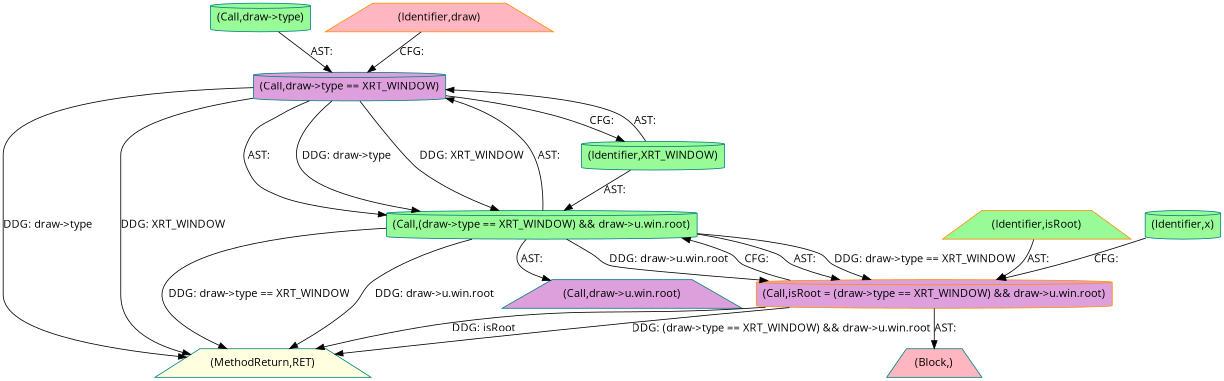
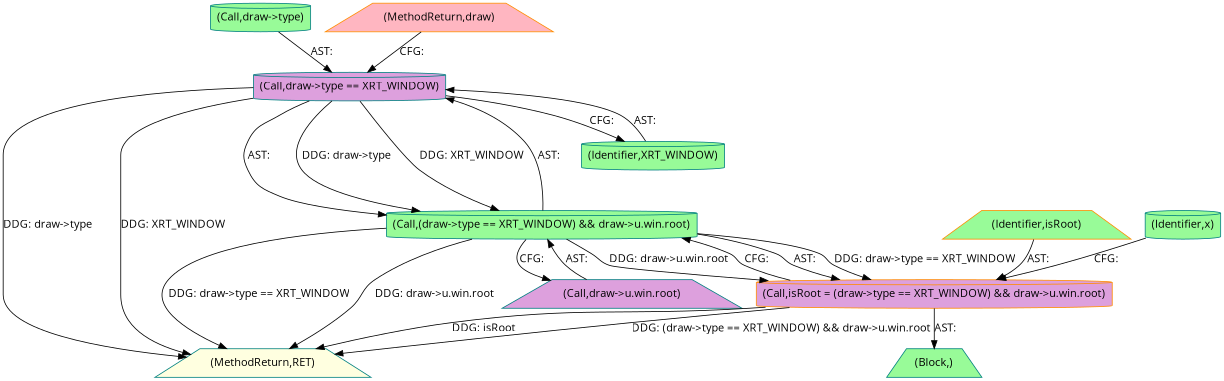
node "(Identifier,draw)": label "(Identifier,draw)" -> "(MethodReturn,draw)"
edge "(Identifier,XRT_WINDOW)" -> "(Call,(draw->type == XRT_WINDOW) && draw->u.win.root)": now "(Call,draw->u.win.root)" -> "(Call,(draw->type == XRT_WINDOW) && draw->u.win.root)"
edge "(Call,(draw->type == XRT_WINDOW) && draw->u.win.root)" -> "(Call,draw->u.win.root)": label "AST: " -> "CFG: "
node "(Block,)": fillcolor lightpink -> palegreen
